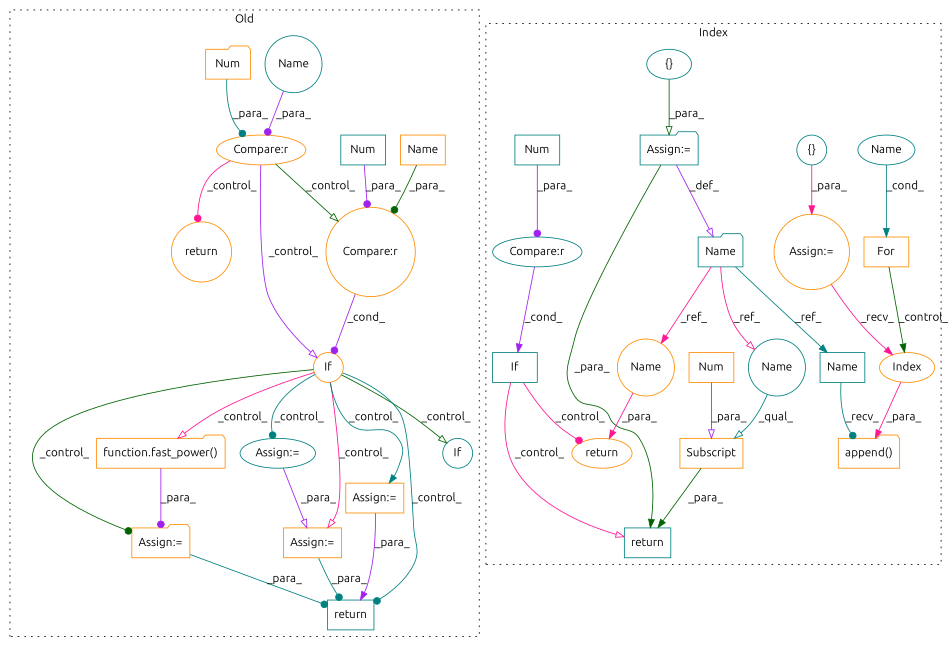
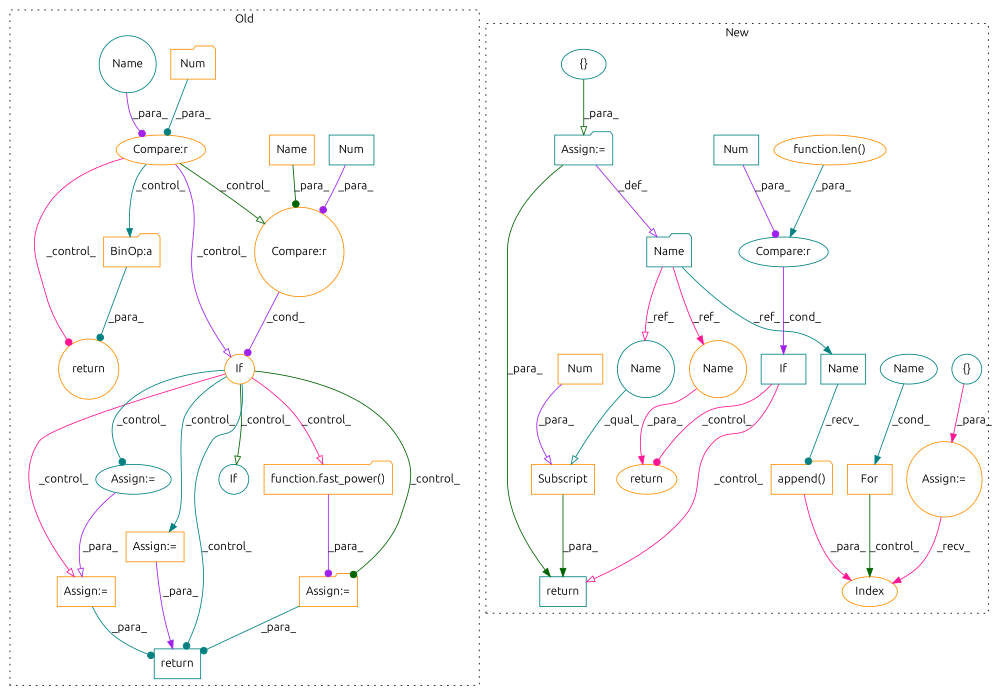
cluster "Index": label "Index" -> "New"
node "function.len()": added
node "BinOp:a": added
edge "Index" -> "append()": reversed
